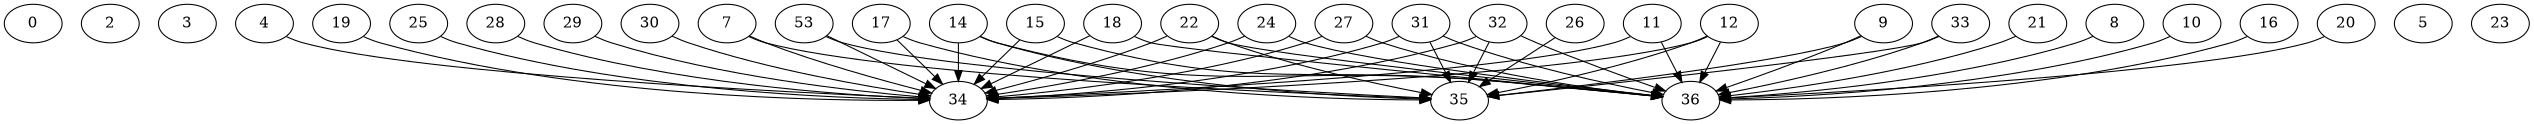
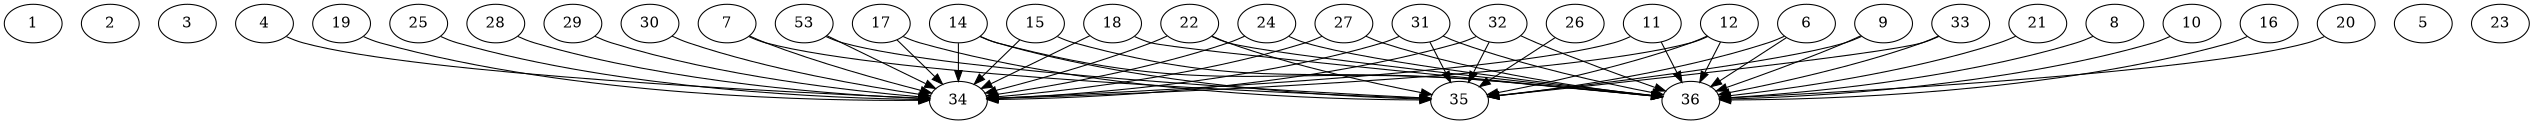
node "0": label "0" -> "1"
node "6": added
